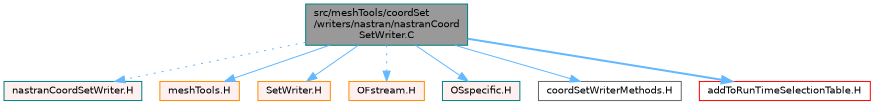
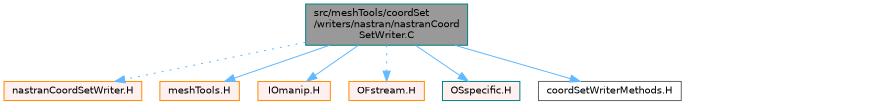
node "nastranCoordSetWriter.H": color teal -> darkorange
node "SetWriter.H": label "SetWriter.H" -> "IOmanip.H"
node "addToRunTimeSelectionTable.H": removed
